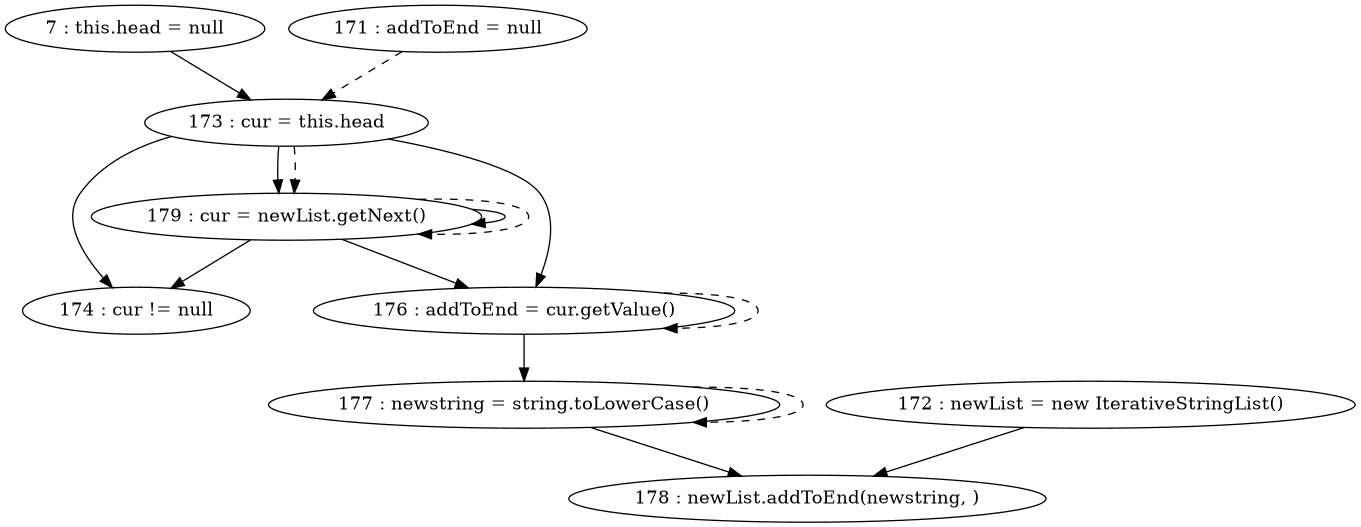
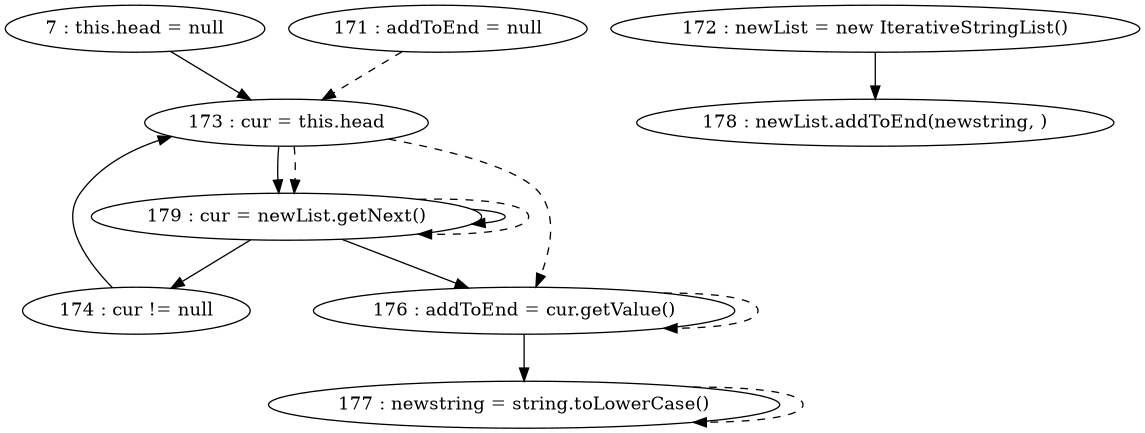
edge "173 : cur = this.head" -> "176 : addToEnd = cur.getValue()": style solid -> dashed
edge "173 : cur = this.head" -> "174 : cur != null": reversed
edge "177 : newstring = string.toLowerCase()" -> "178 : newList.addToEnd(newstring, )": removed
